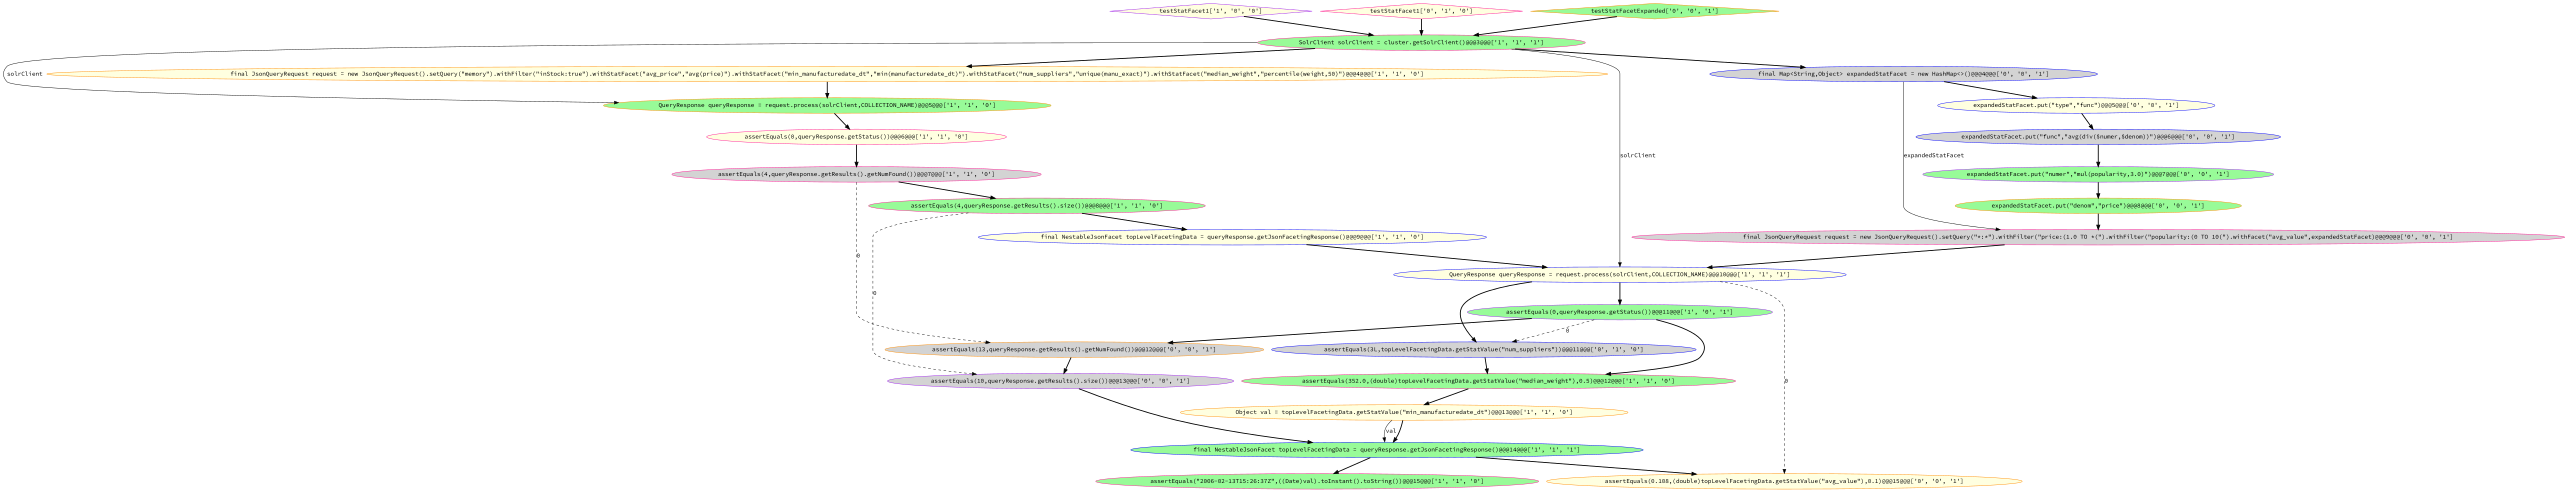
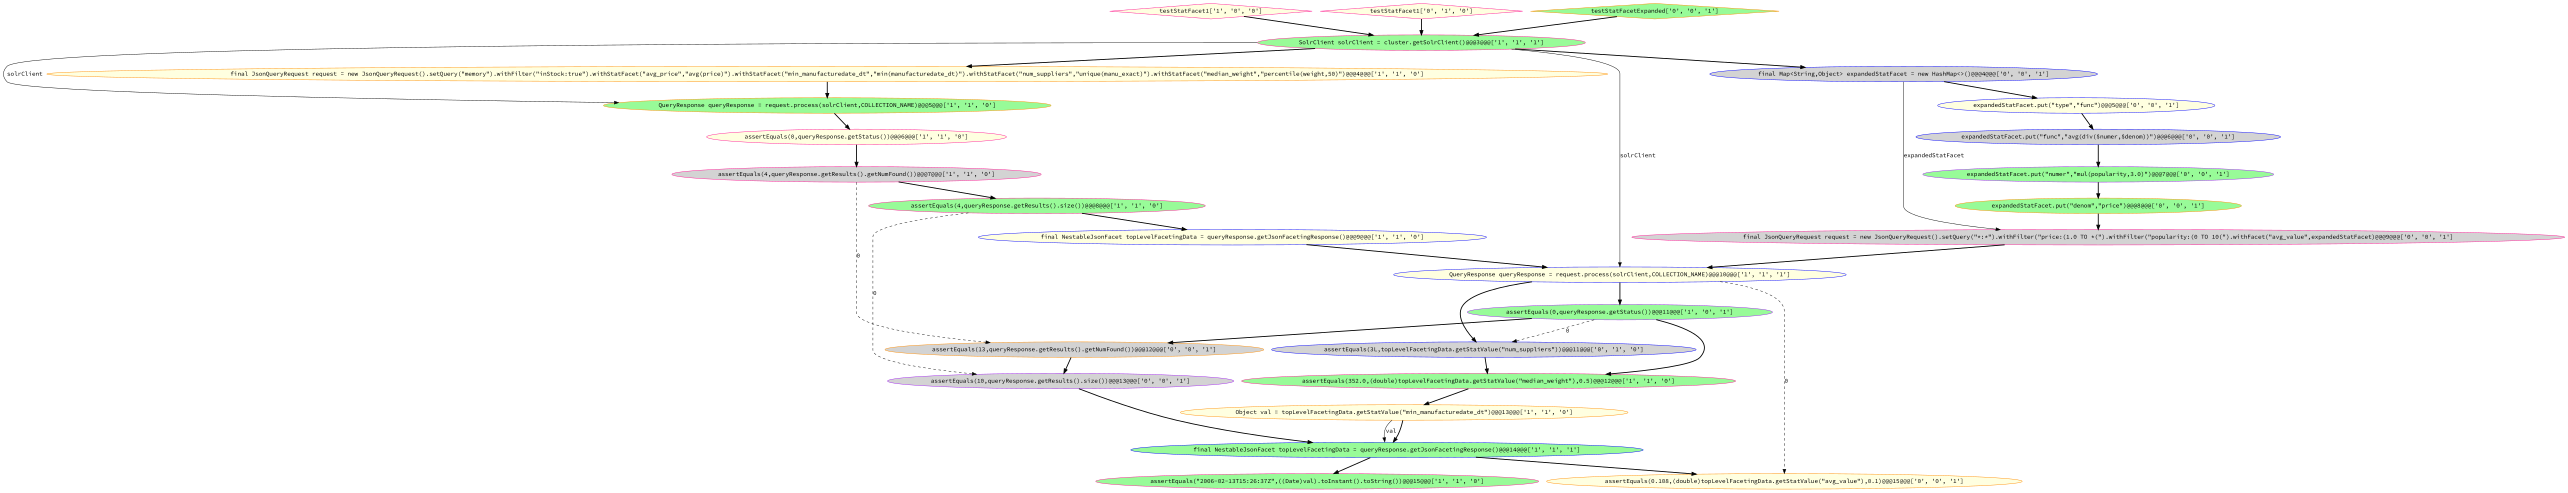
node "testStatFacet1['1', '0', '0']": color purple -> deeppink
